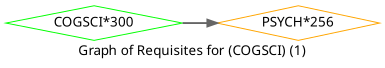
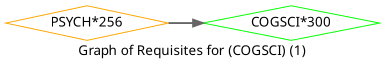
edge "COGSCI*300" -> "PSYCH*256": reversed
